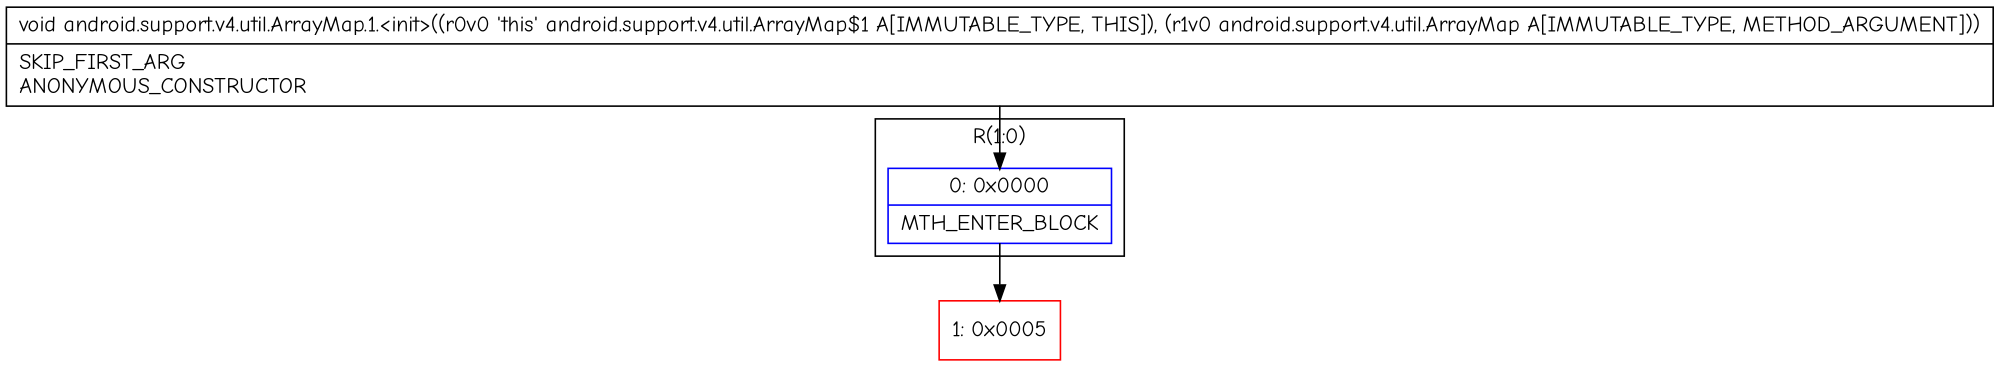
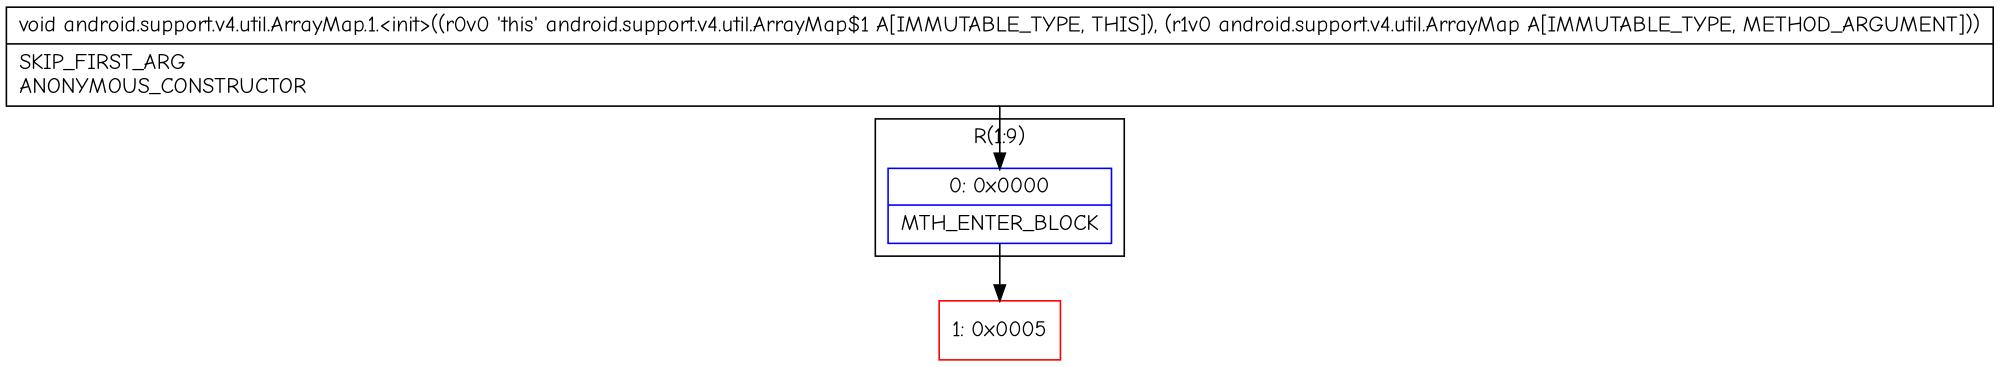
cluster "R(1:0)": label "R(1:0)" -> "R(1:9)"
